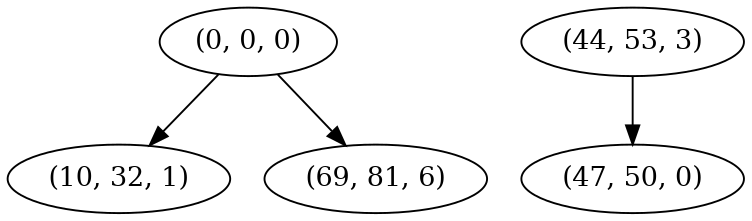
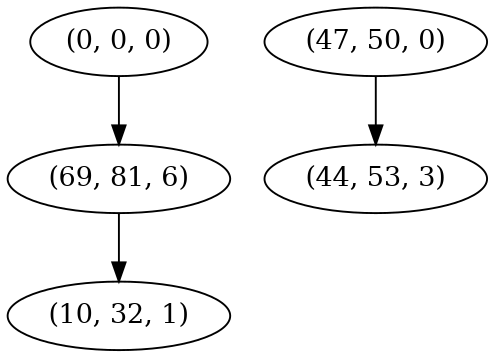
edge "(44, 53, 3)" -> "(47, 50, 0)": reversed
edge "(0, 0, 0)" -> "(10, 32, 1)": now "(69, 81, 6)" -> "(10, 32, 1)"
